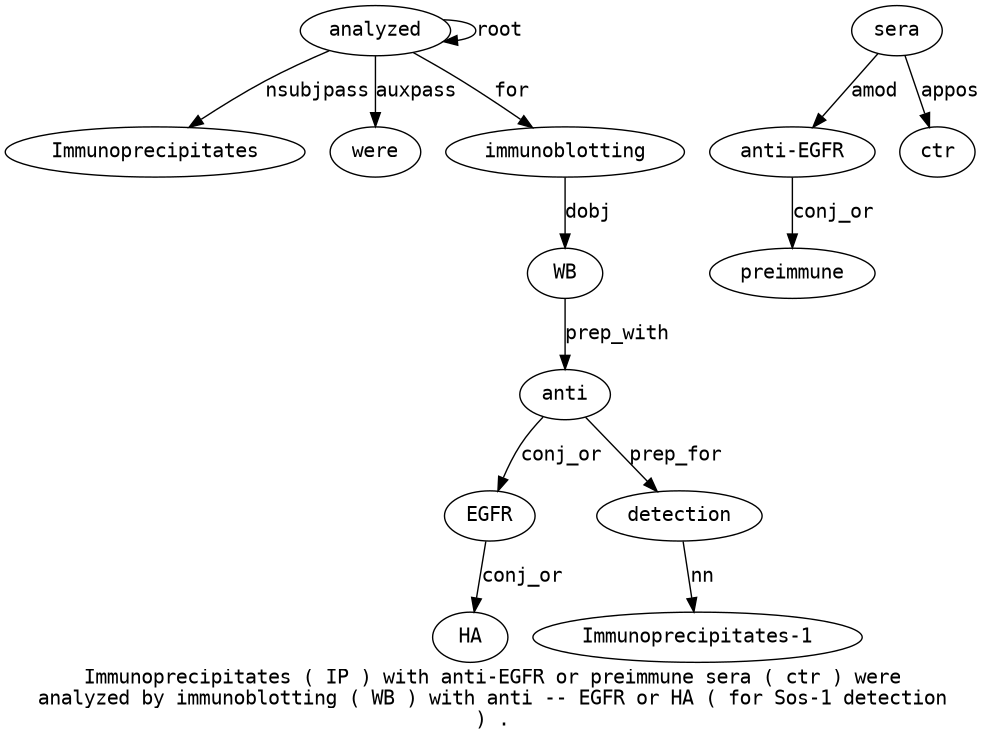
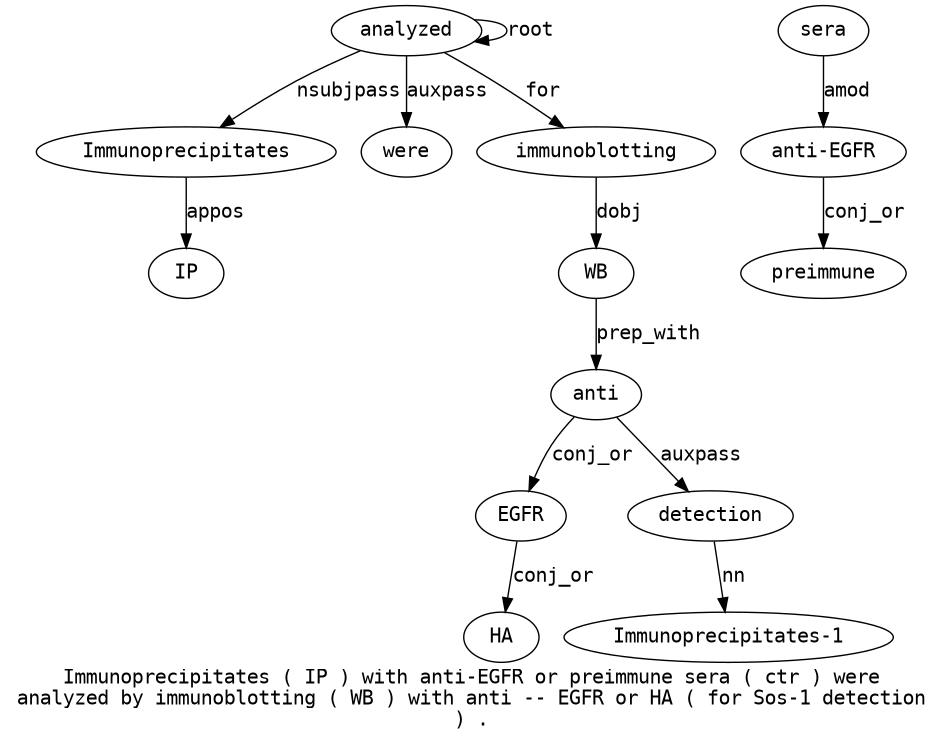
node "ctr": removed
node "IP": added
edge "anti" -> "detection": label "prep_for" -> "auxpass"
